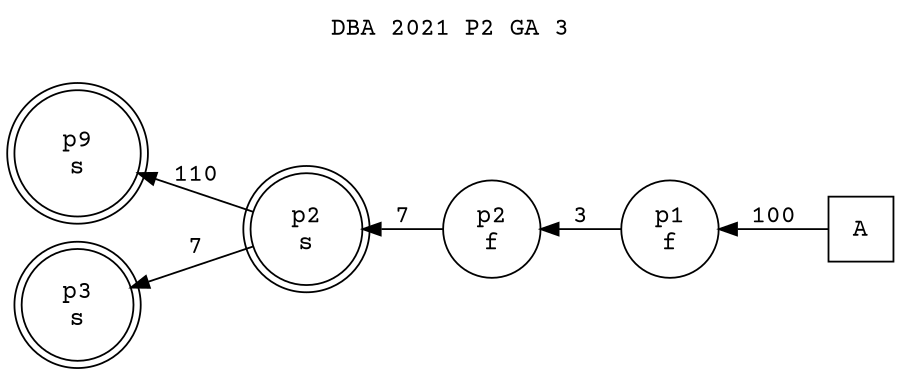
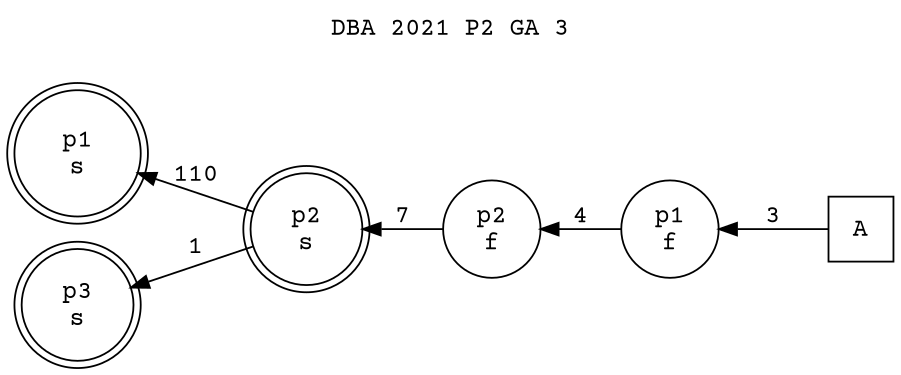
node "p9 s": label "p9 s" -> "p1 s"
edge "p1 f" -> "p2 f": label "3" -> "4"
edge "A" -> "p1 f": label "100" -> "3"
edge "p2 s" -> "p3 s": label "7" -> "1"
